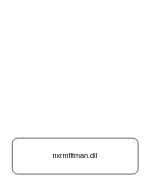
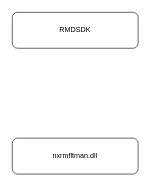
node "RMDSDK": added
